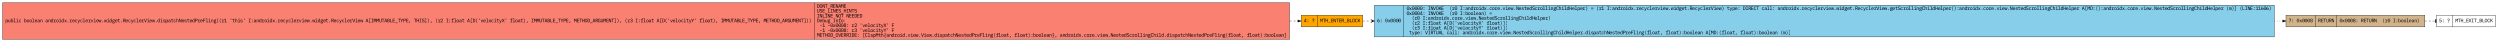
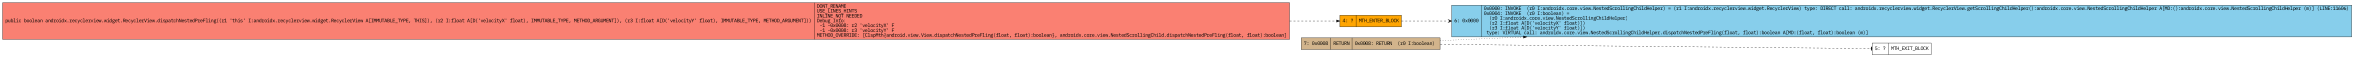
edge "6: 0x0000" -> "7: 0x0008": reversed
